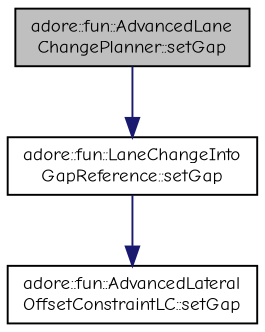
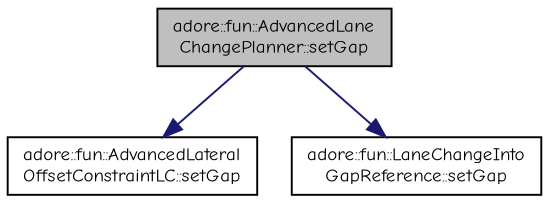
edge "adore::fun::LaneChangeInto GapReference::setGap" -> "adore::fun::AdvancedLateral OffsetConstraintLC::setGap": now "adore::fun::AdvancedLane ChangePlanner::setGap" -> "adore::fun::AdvancedLateral OffsetConstraintLC::setGap"
